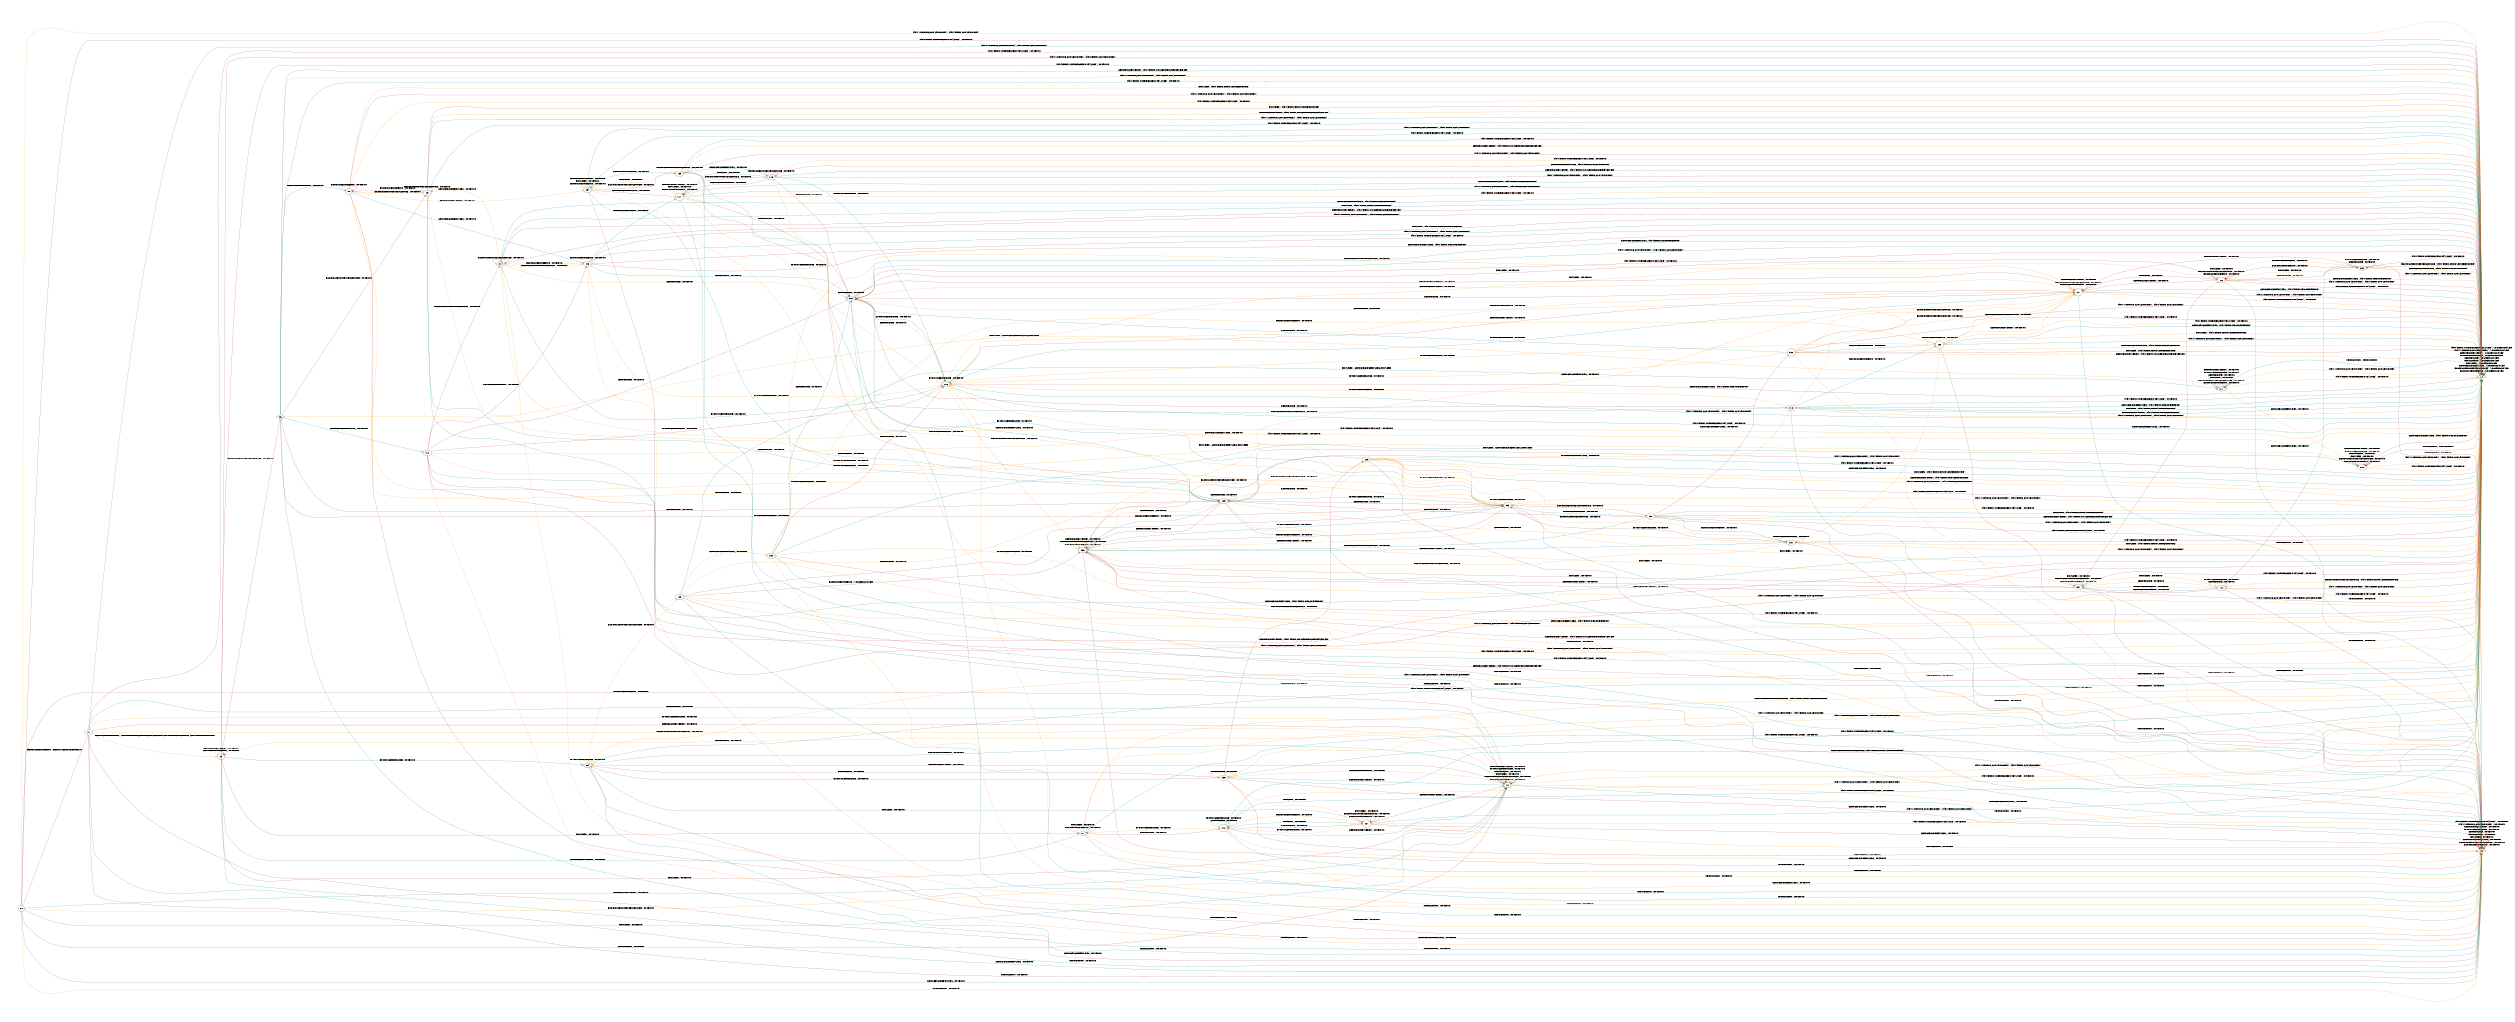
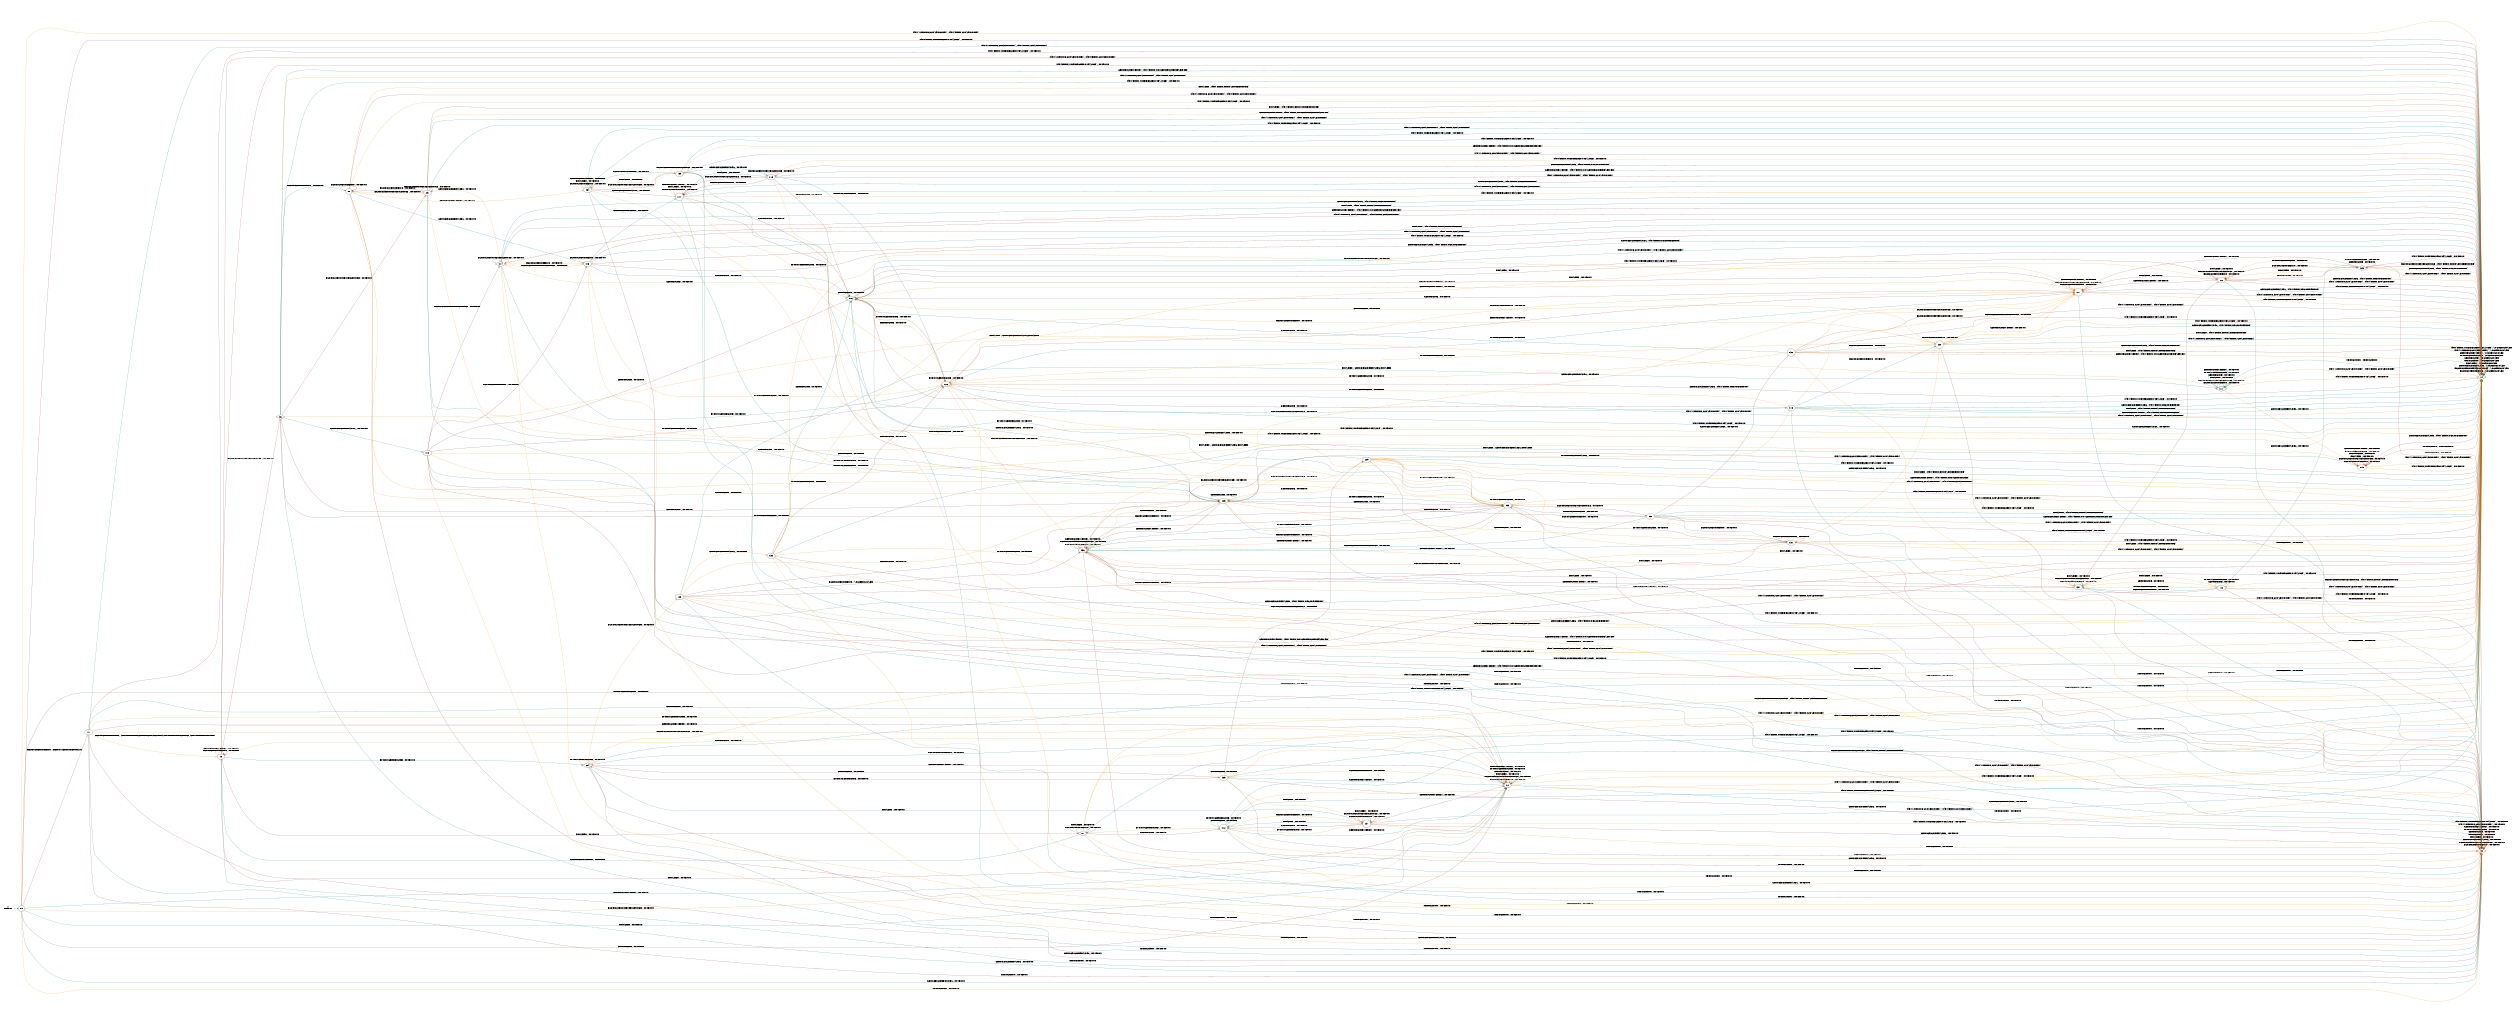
edge "s29" -> "s31": label "ECDH_CLIENT_EXCHANGE / TIMEOUT" -> "ECDH_CLIENT_HELLO / TIMEOUT"
edge "s28" -> "s31": added, label "ECDH_CLIENT_HELLO / TIMEOUT"
node "__start0": added
